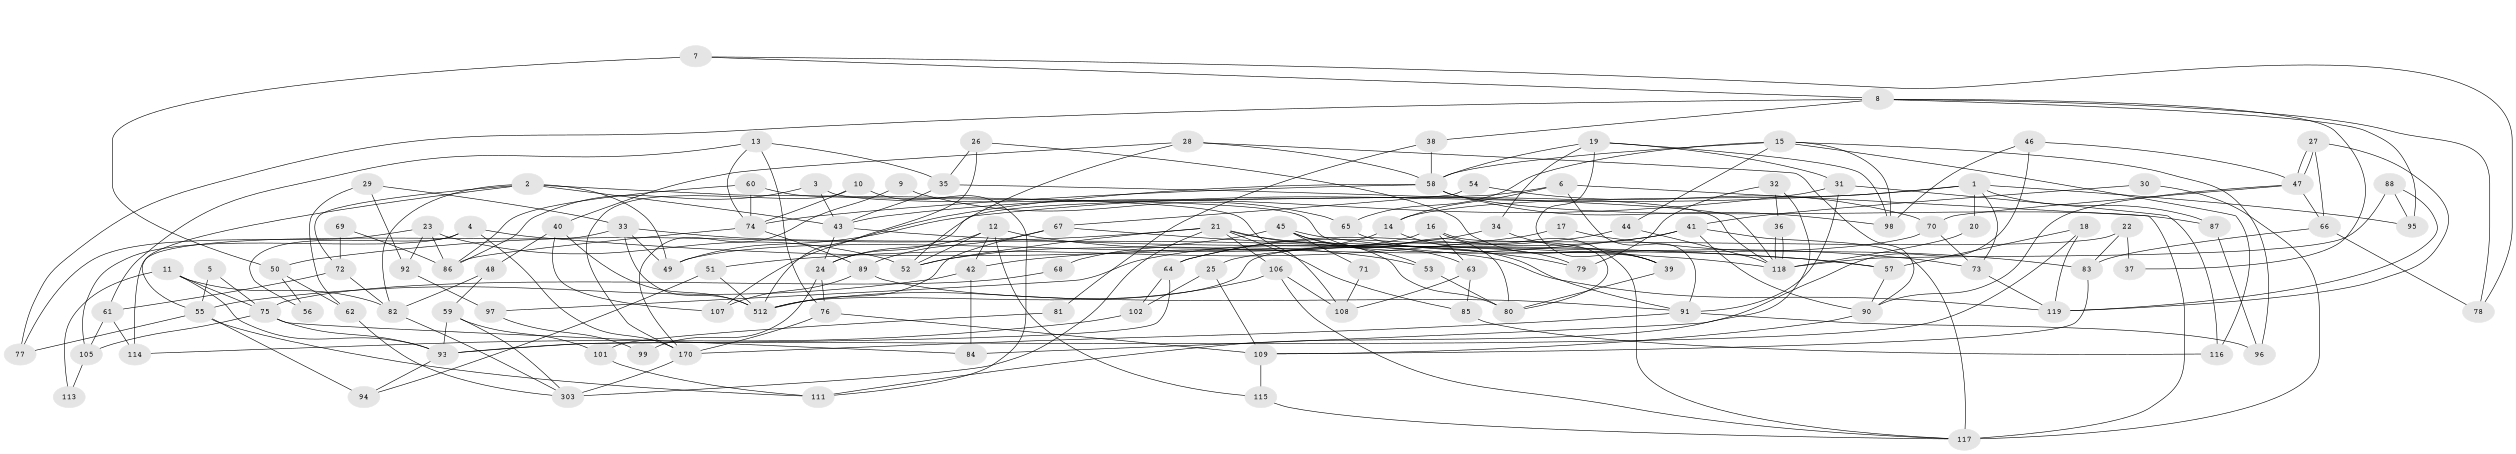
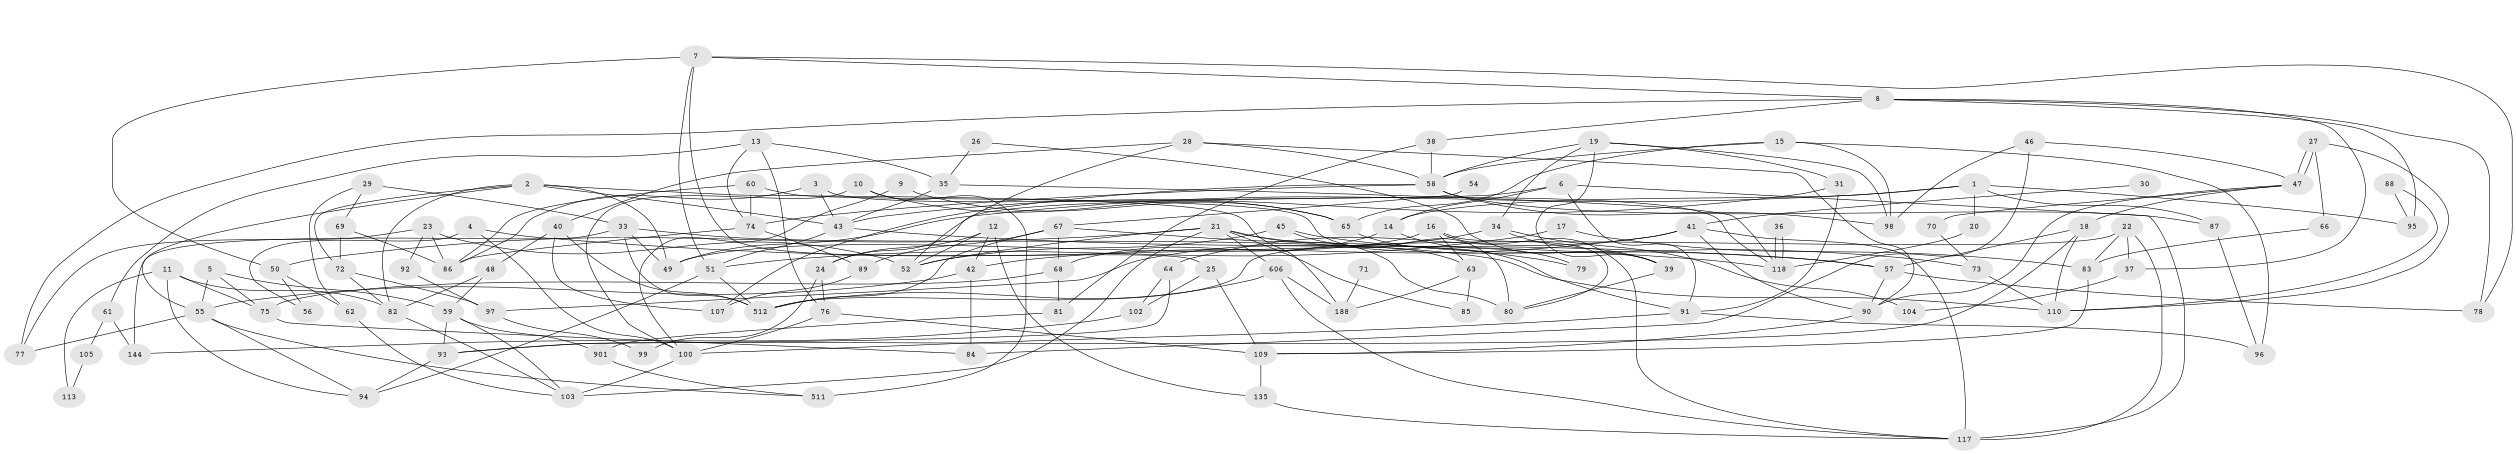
edge "7" -- "51": added
node "32": removed
edge "54" -- "70": removed
edge "47" -- "66": now "47" -- "18"
edge "10" -- "74": now "10" -- "65"
edge "26" -- "512": removed
edge "1" -- "73": removed
edge "29" -- "92": now "29" -- "69"
node "44": removed
edge "4" -- "105": removed
edge "43" -- "24": now "43" -- "51"
edge "67" -- "68": added
edge "45" -- "71": removed
edge "70" -- "25": now "7" -- "25"
edge "88" -- "118": removed
edge "66" -- "78": now "57" -- "78"
node "106": label "106" -> "606"
node "53": removed
edge "5" -- "59": added
edge "68" -- "81": added
edge "72" -- "61": now "72" -- "97"
edge "89" -- "91": removed
node "108": label "108" -> "188"
node "104": added
node "119": label "119" -> "110"
edge "75" -- "105": removed
edge "75" -- "93": removed
edge "11" -- "93": now "11" -- "94"
node "114": label "114" -> "144"
node "101": label "101" -> "901"
node "170": label "170" -> "100"
node "116": removed
edge "30" -- "117": now "22" -- "117"
node "303": label "303" -> "103"
node "111": label "111" -> "511"
node "115": label "115" -> "135"
